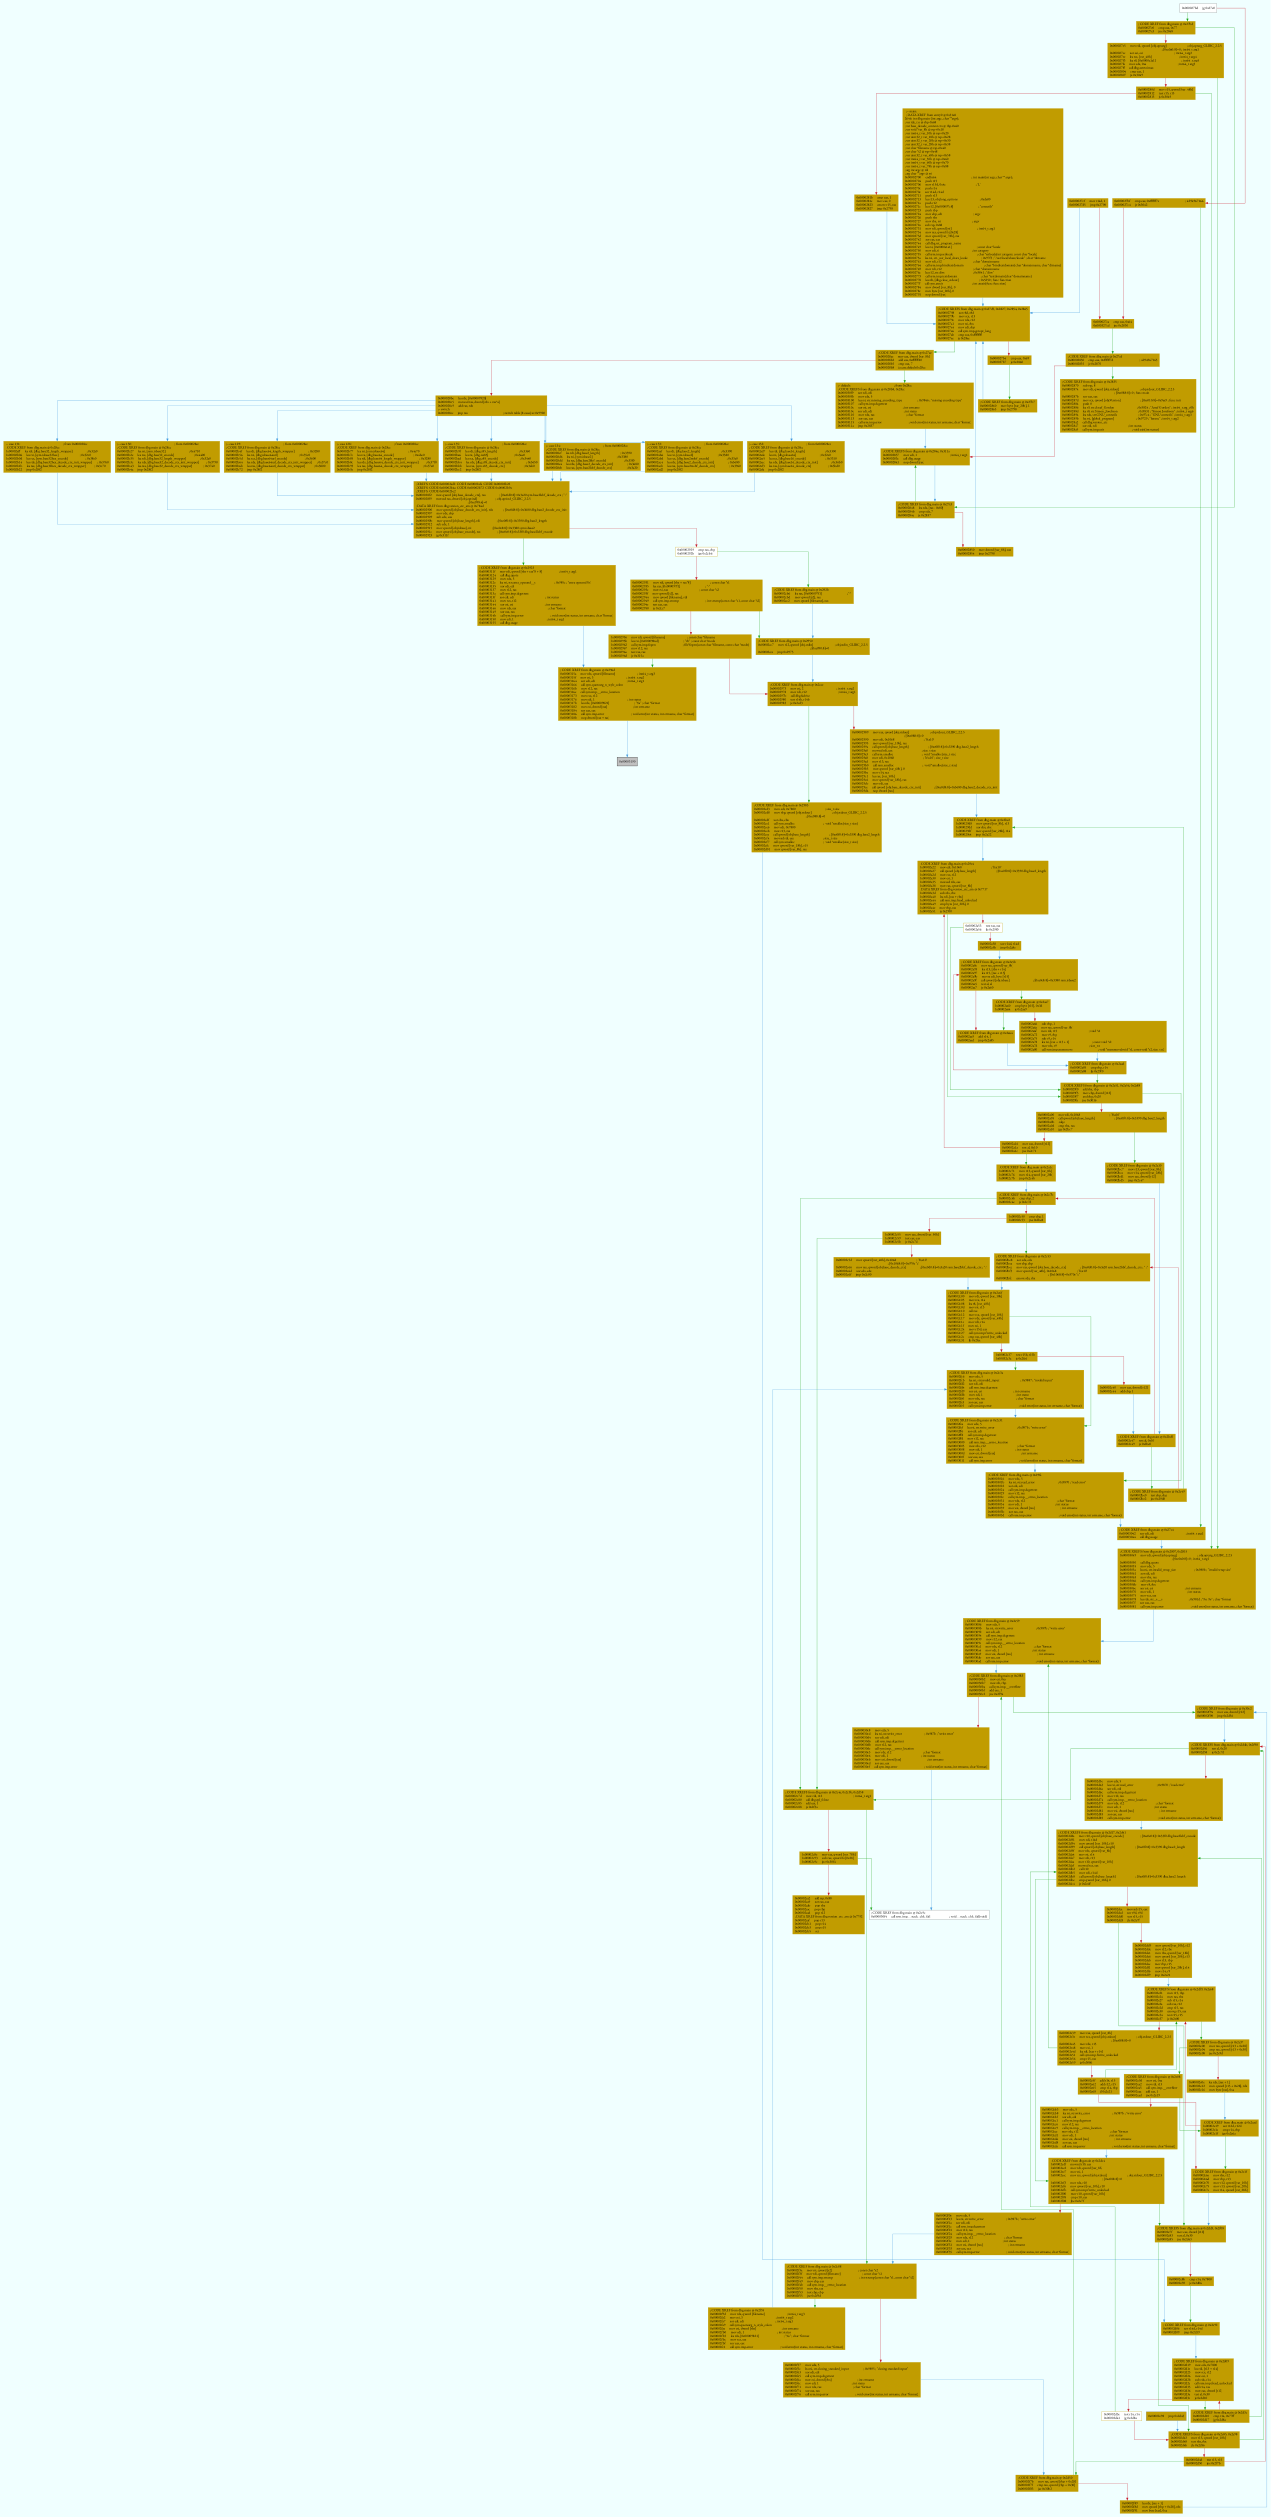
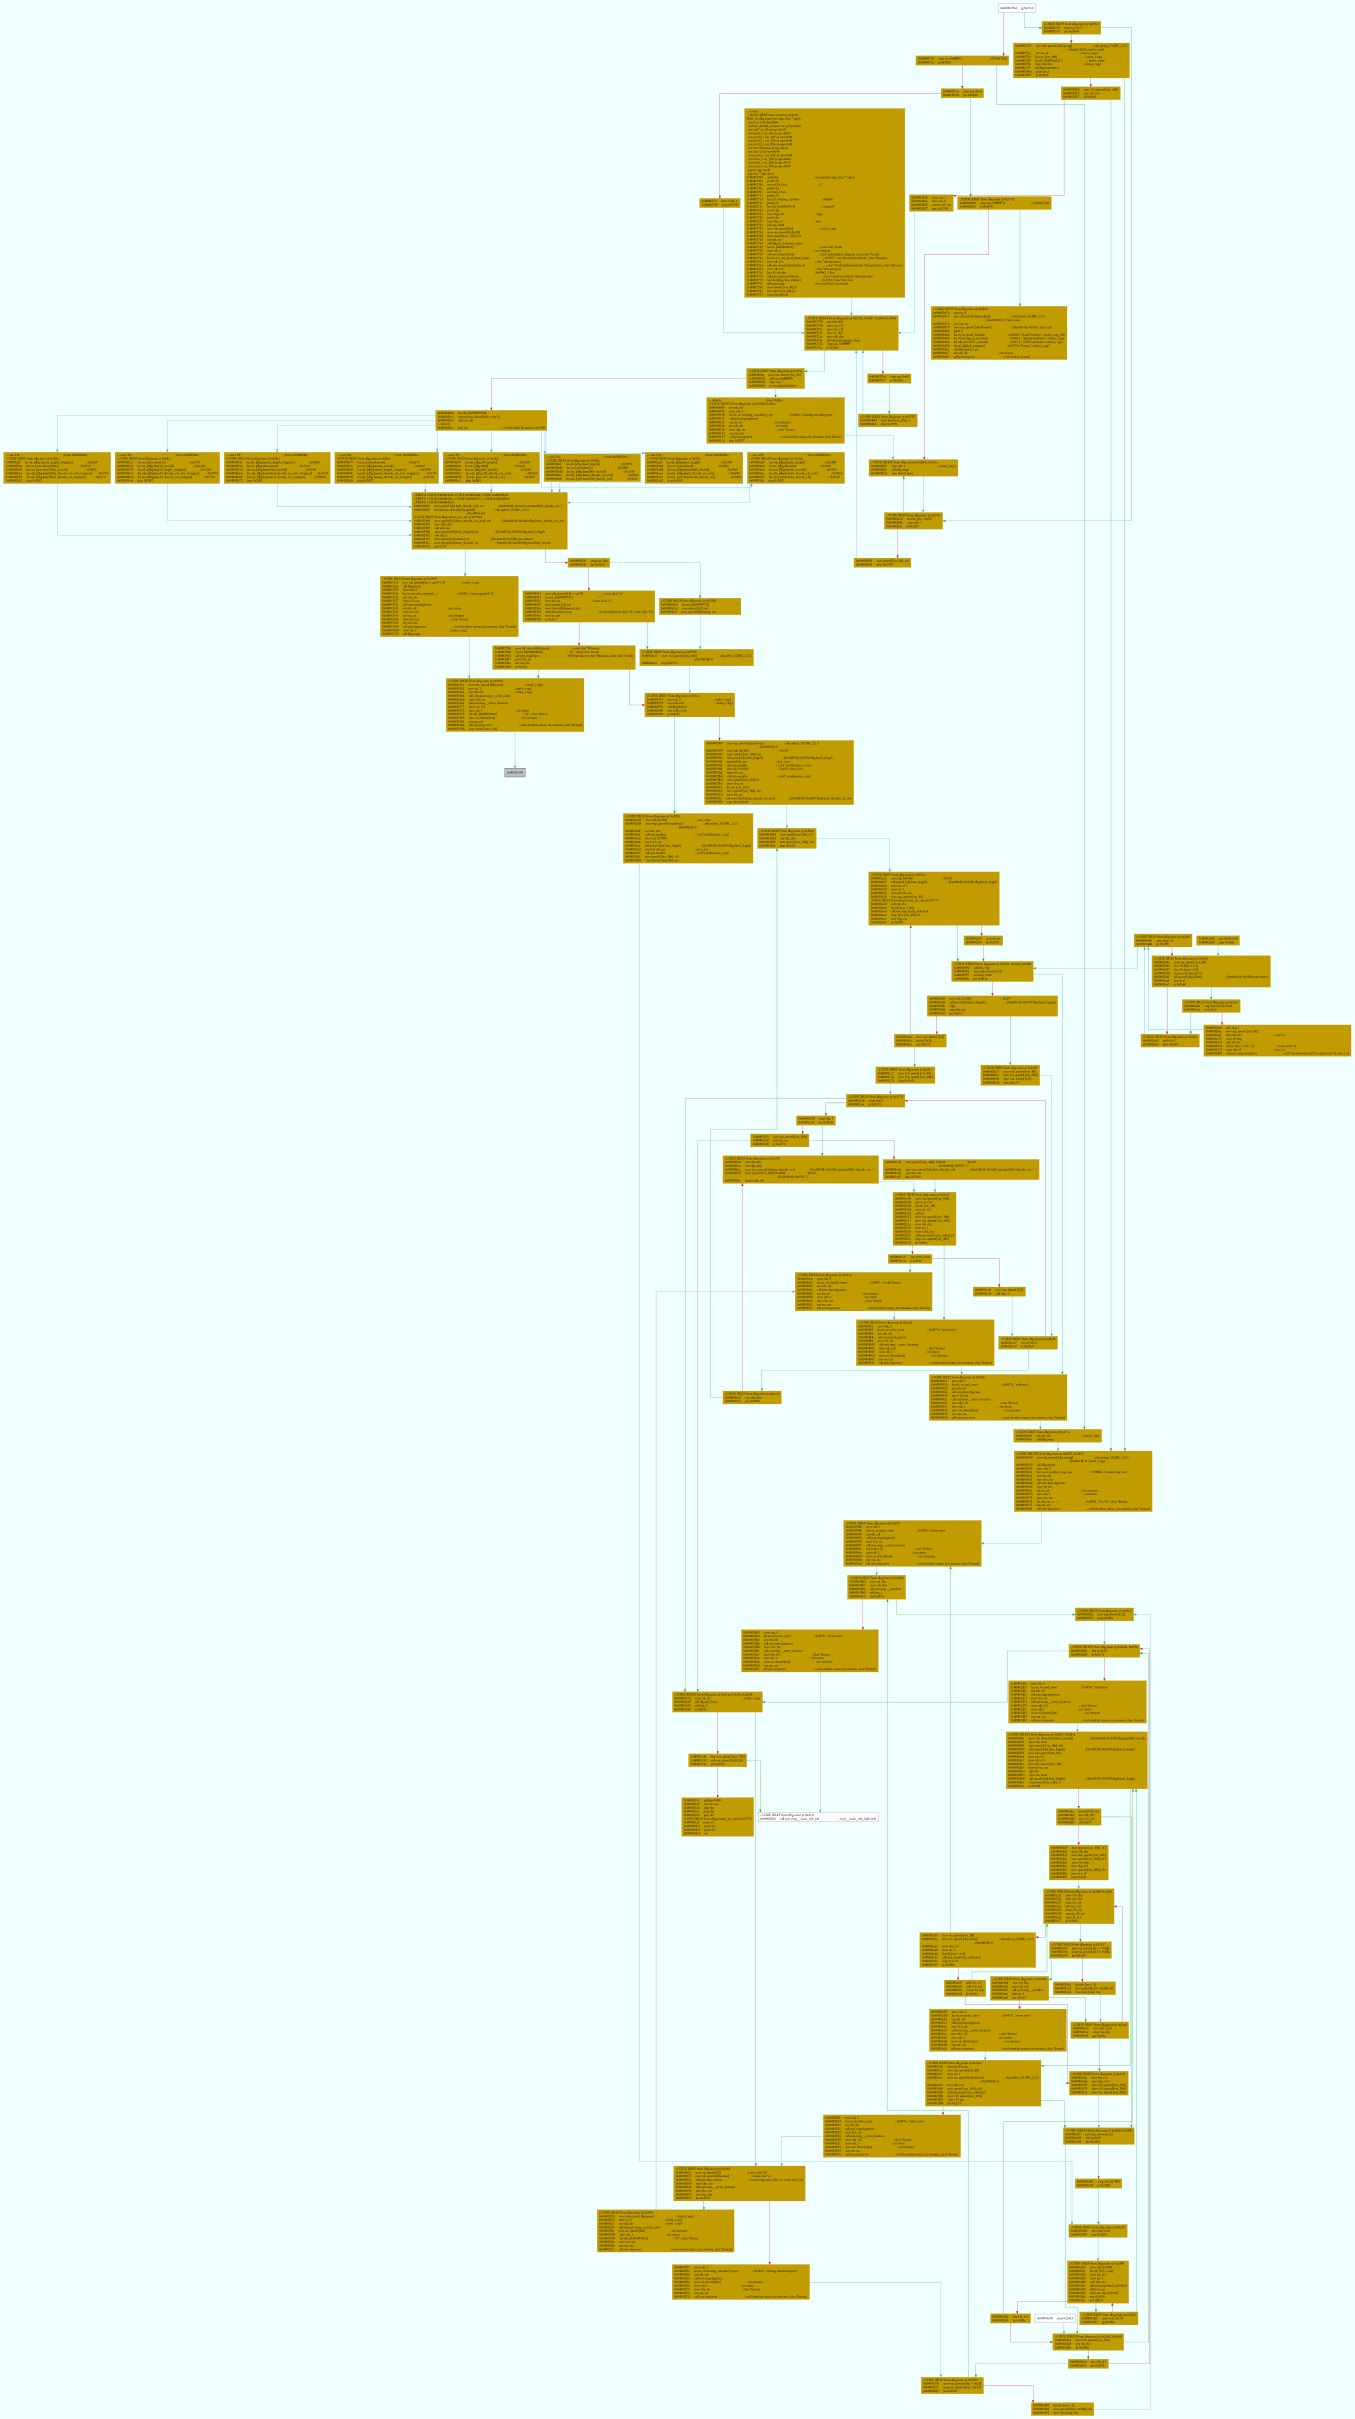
edge "0x000027cf      mov r14d, 1 0x000027d5      jmp 0x2798" -> "0x000027ca      cmp eax, 0x64 0x000327cd      jne 0x2830": reversed
node "0x00002929      cmp eax, ebp 0x0000292b      jge 0x2cb6": fillcolor white -> #c19c00
node "0x00002a53      test rax, rax 0x00002a56      jle 0x29f0": fillcolor white -> #c19c00
edge "0x00002a53      test rax, rax 0x00002a56      jle 0x29f0" -> "0x00002a58      xor r14d, r14d 0x00002a5b      jmp 0x2a8e": removed
node "0x00002d3e      test r14, r14 0x00002d41      jg 0x2d8a": fillcolor white -> #c19c00
node "0x00002e98      jmp 0x2d43": fillcolor #c19c00 -> white
